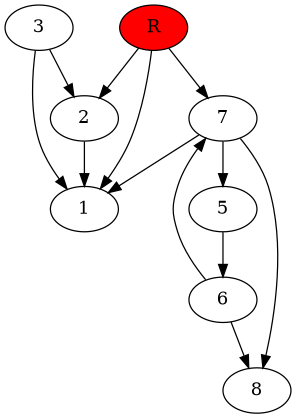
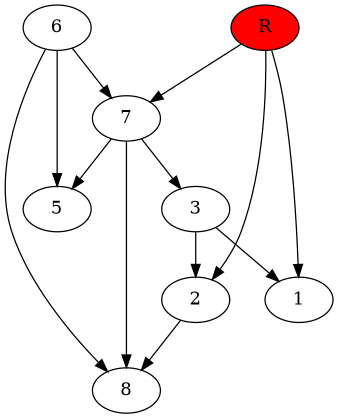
edge "2" -> "1": now "2" -> "8"
edge "7" -> "1": now "7" -> "3"
edge "5" -> "6": reversed
